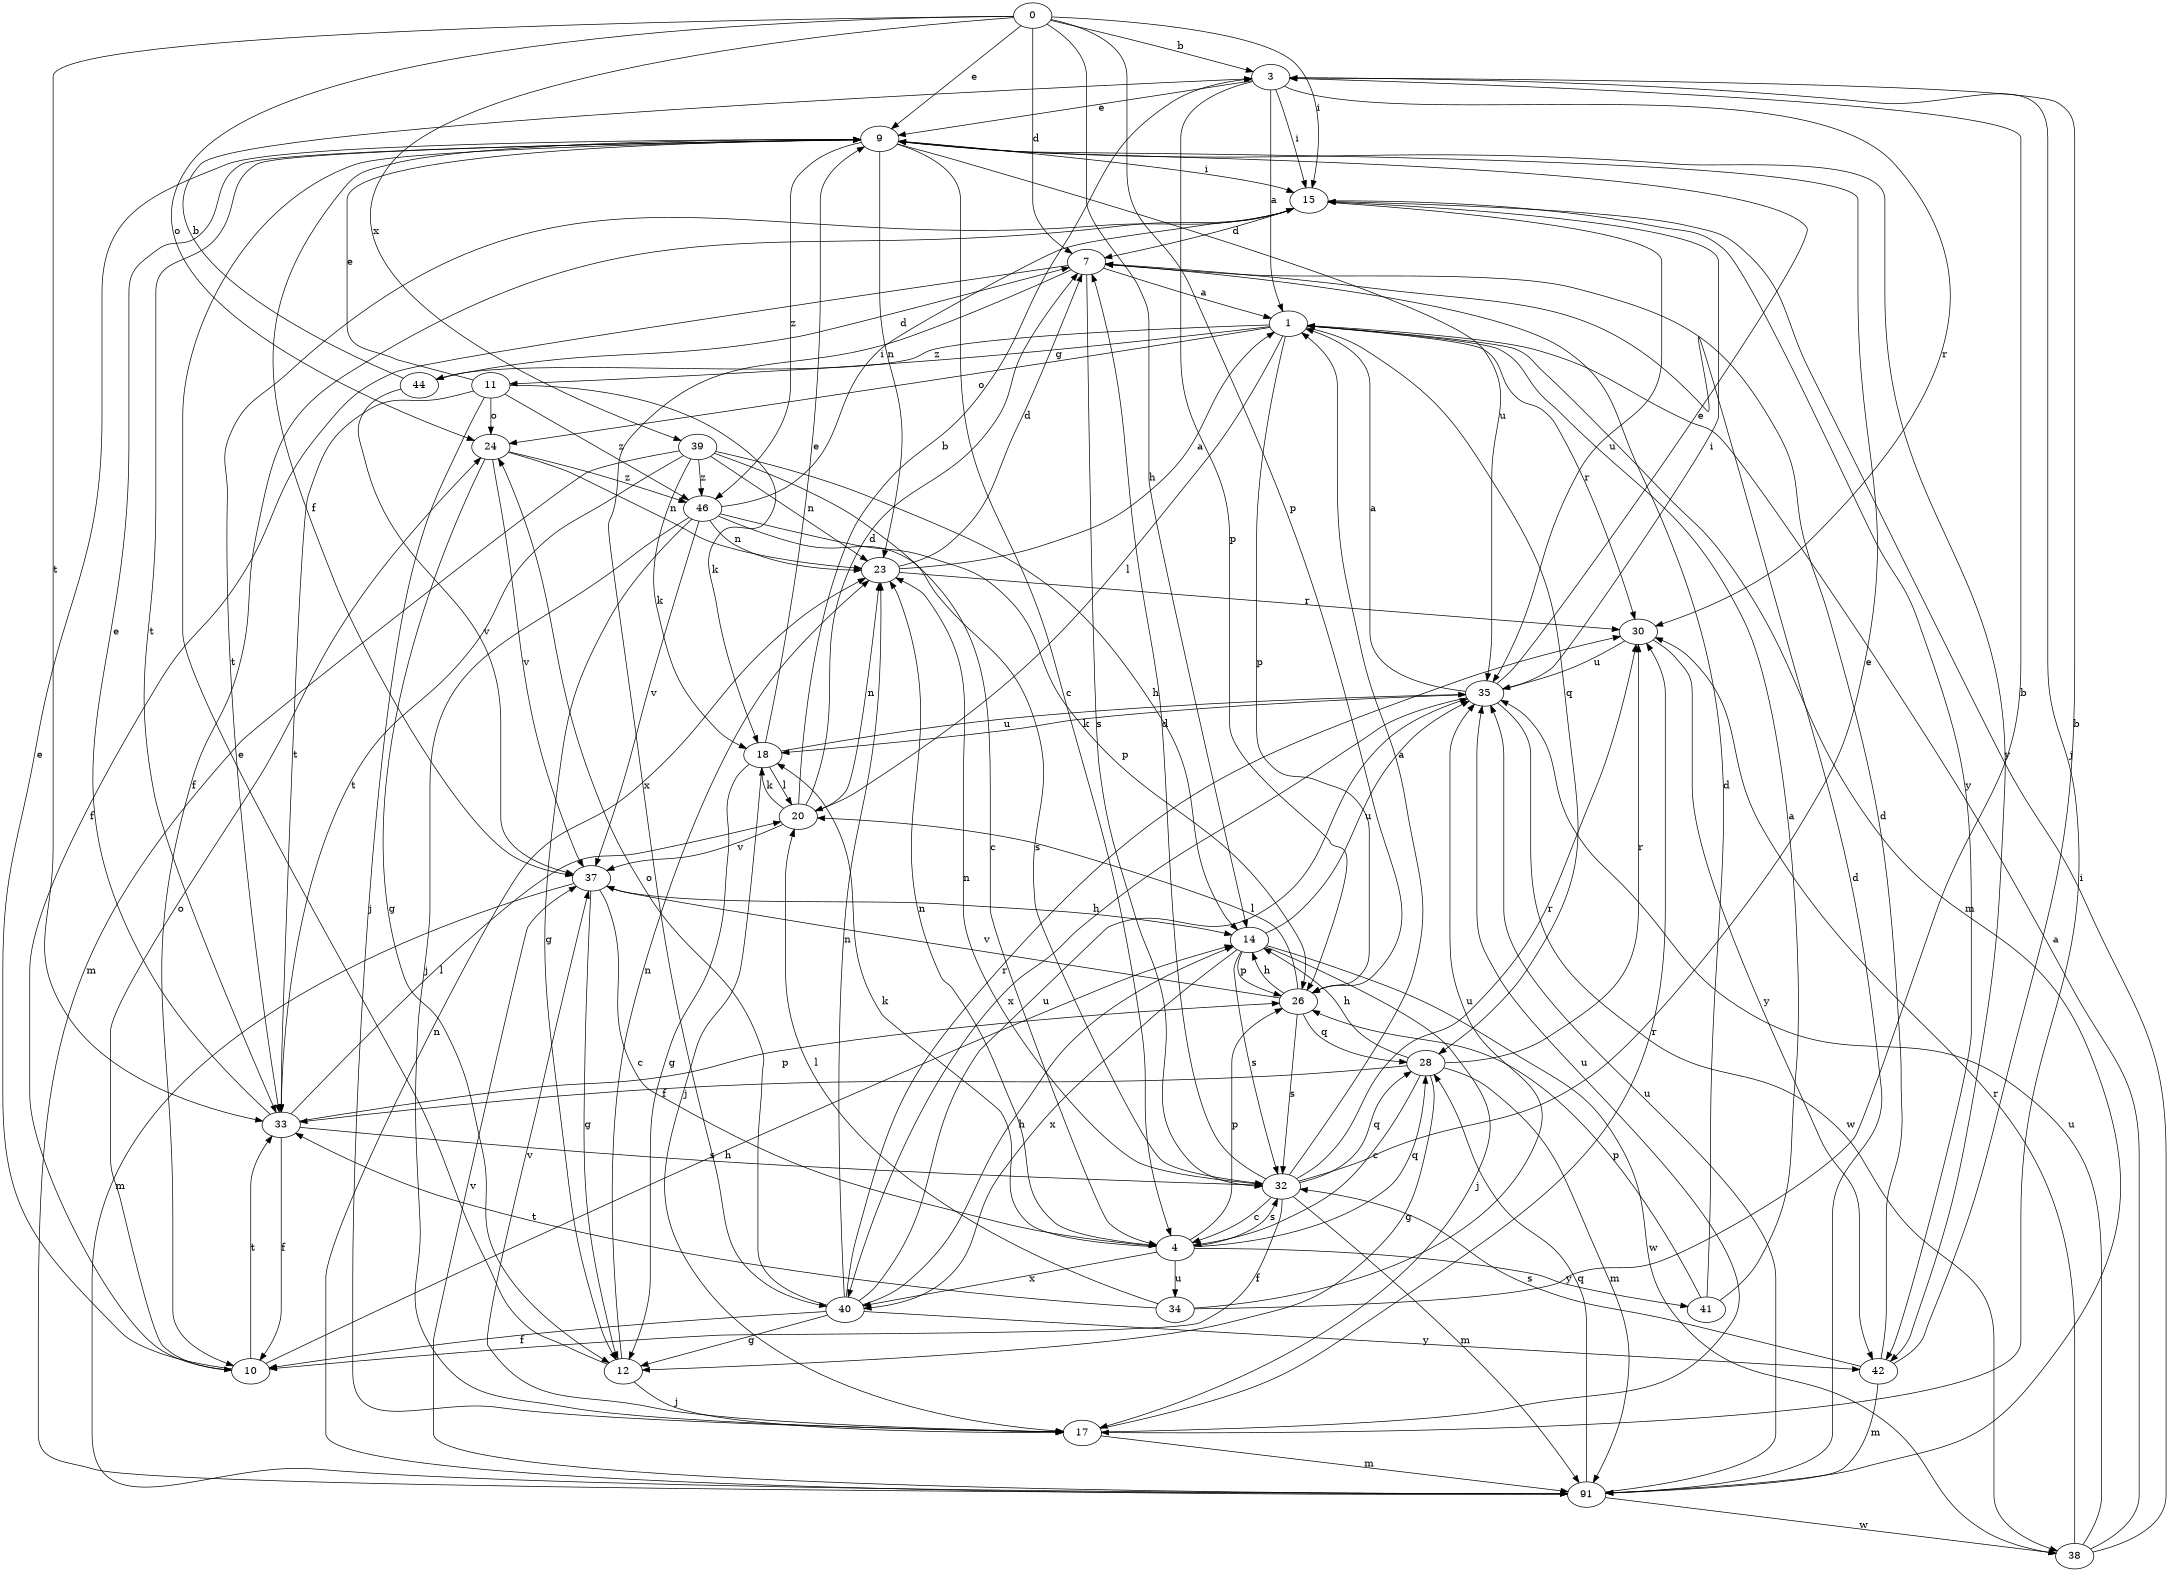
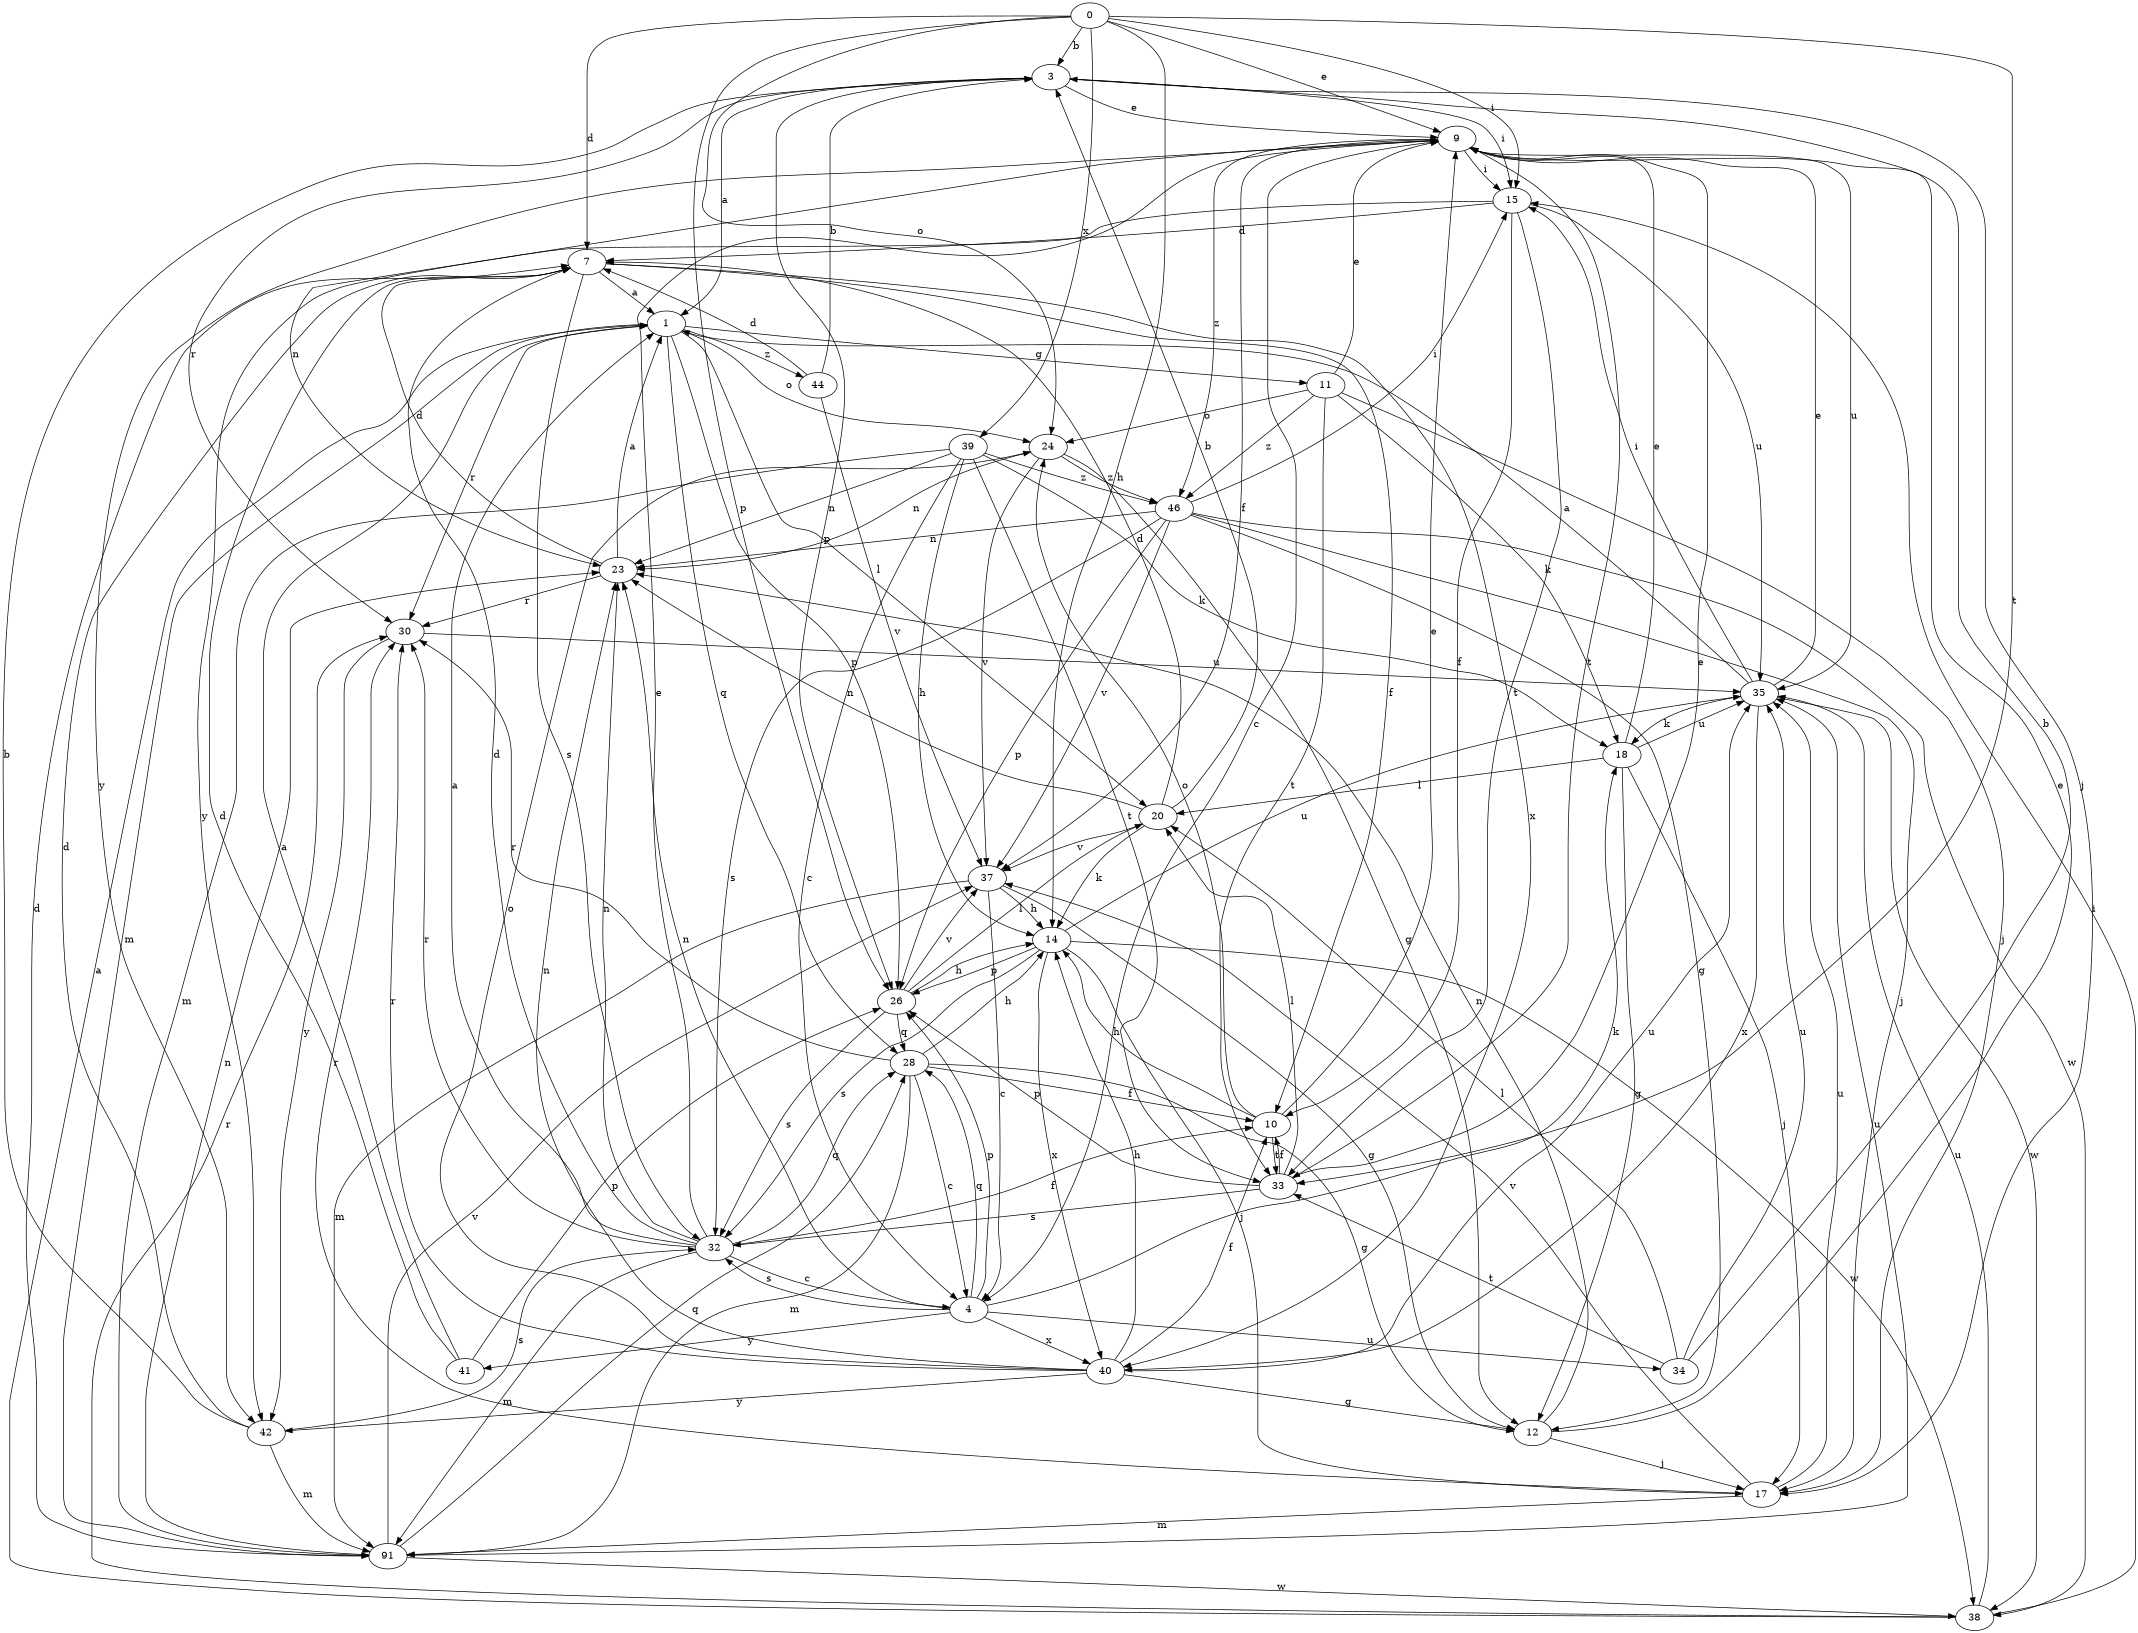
edge "20" -> "18": now "20" -> "14"
edge "46" -> "38": added, label "w"
edge "28" -> "33": now "28" -> "10"
